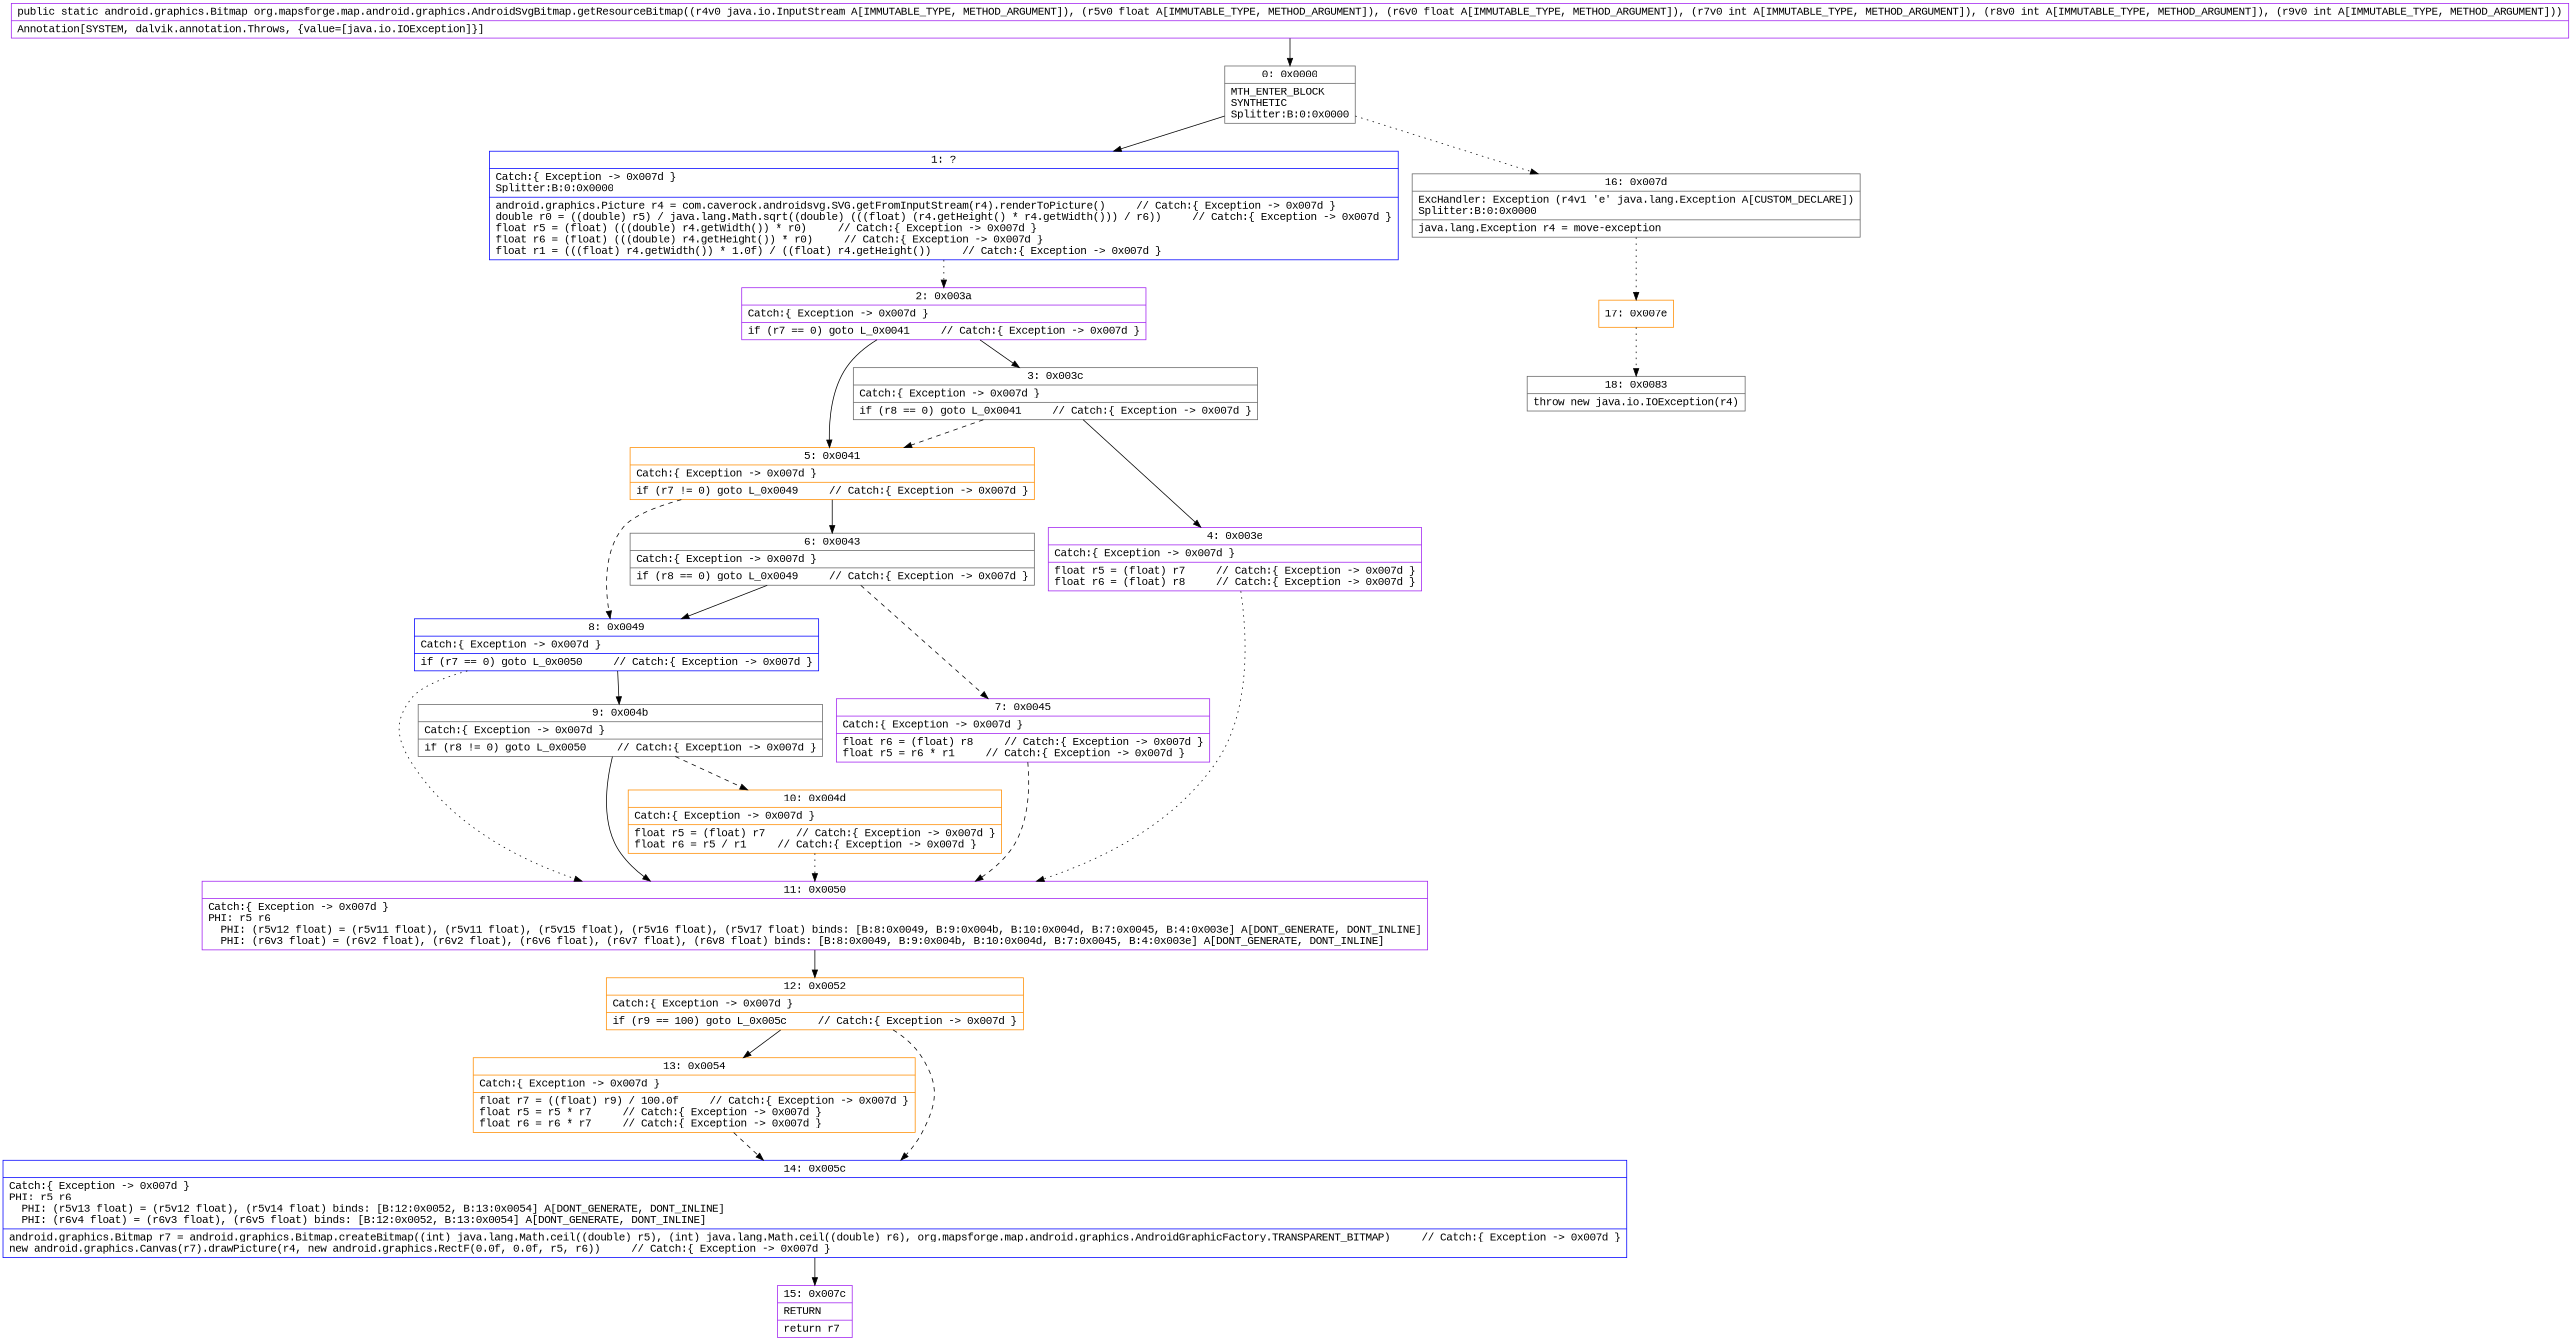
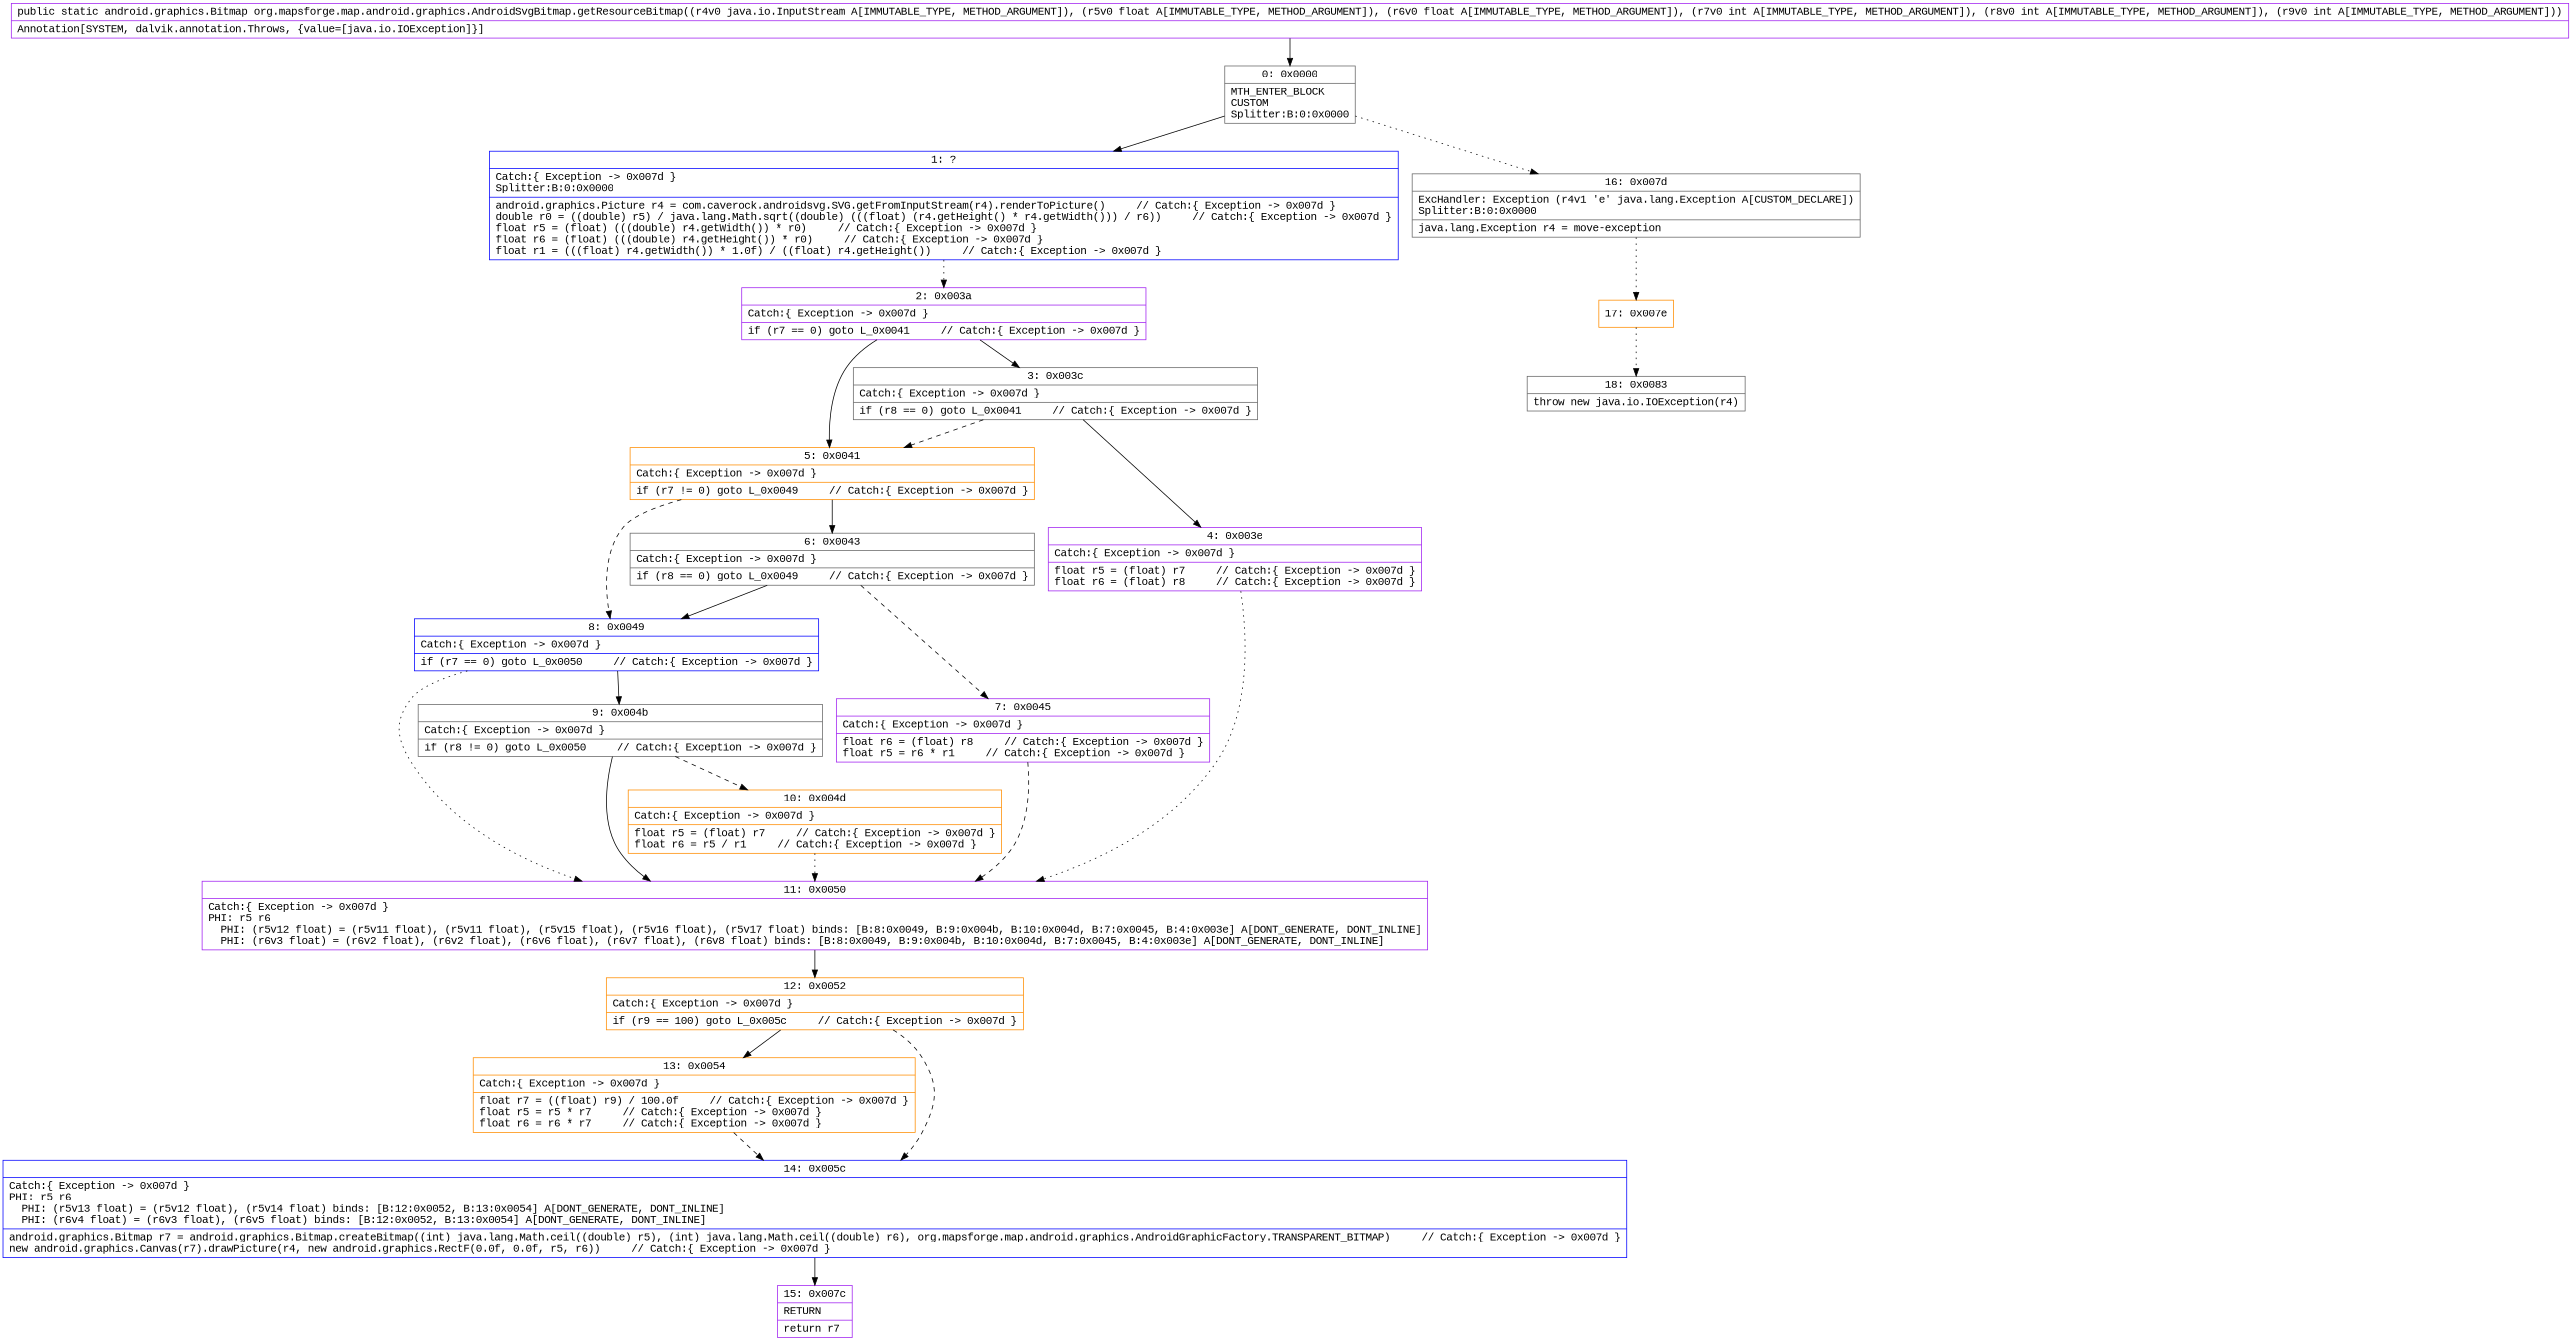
node "0: 0x0000": text "SYNTHETIC" -> "CUSTOM"
